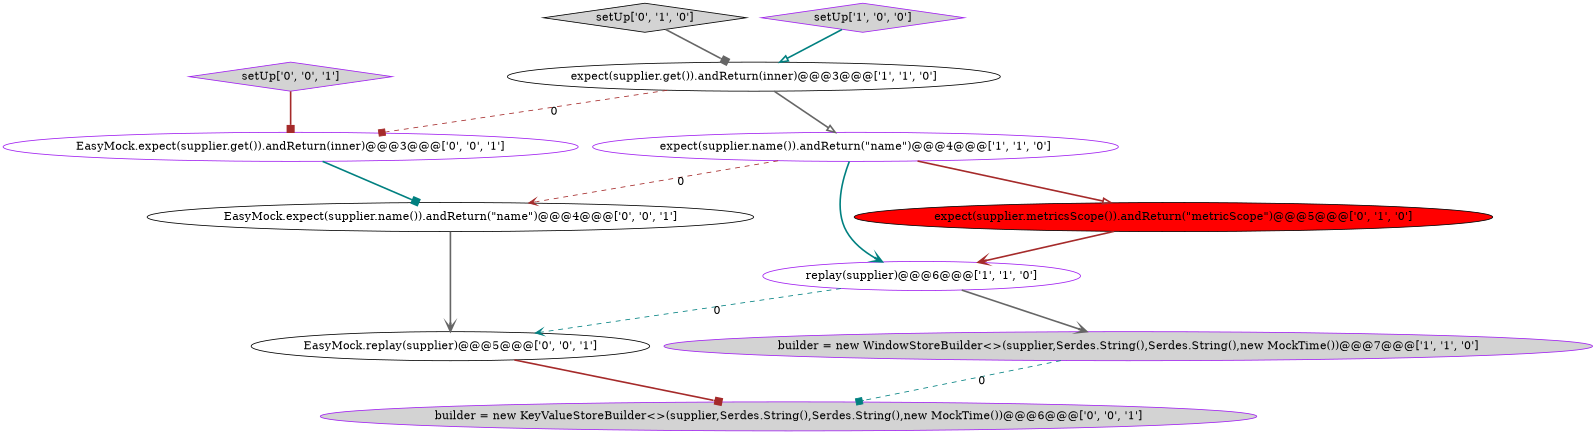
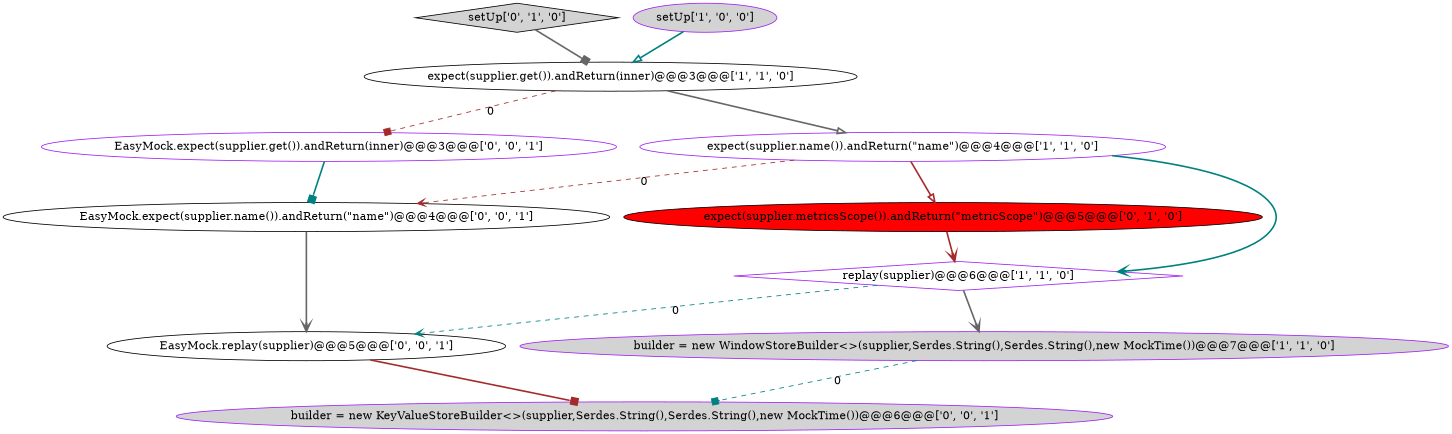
node "setUp['1', '0', '0']": shape diamond -> ellipse
node "setUp['0', '0', '1']": removed
node "replay(supplier)@@@6@@@['1', '1', '0']": shape ellipse -> diamond
